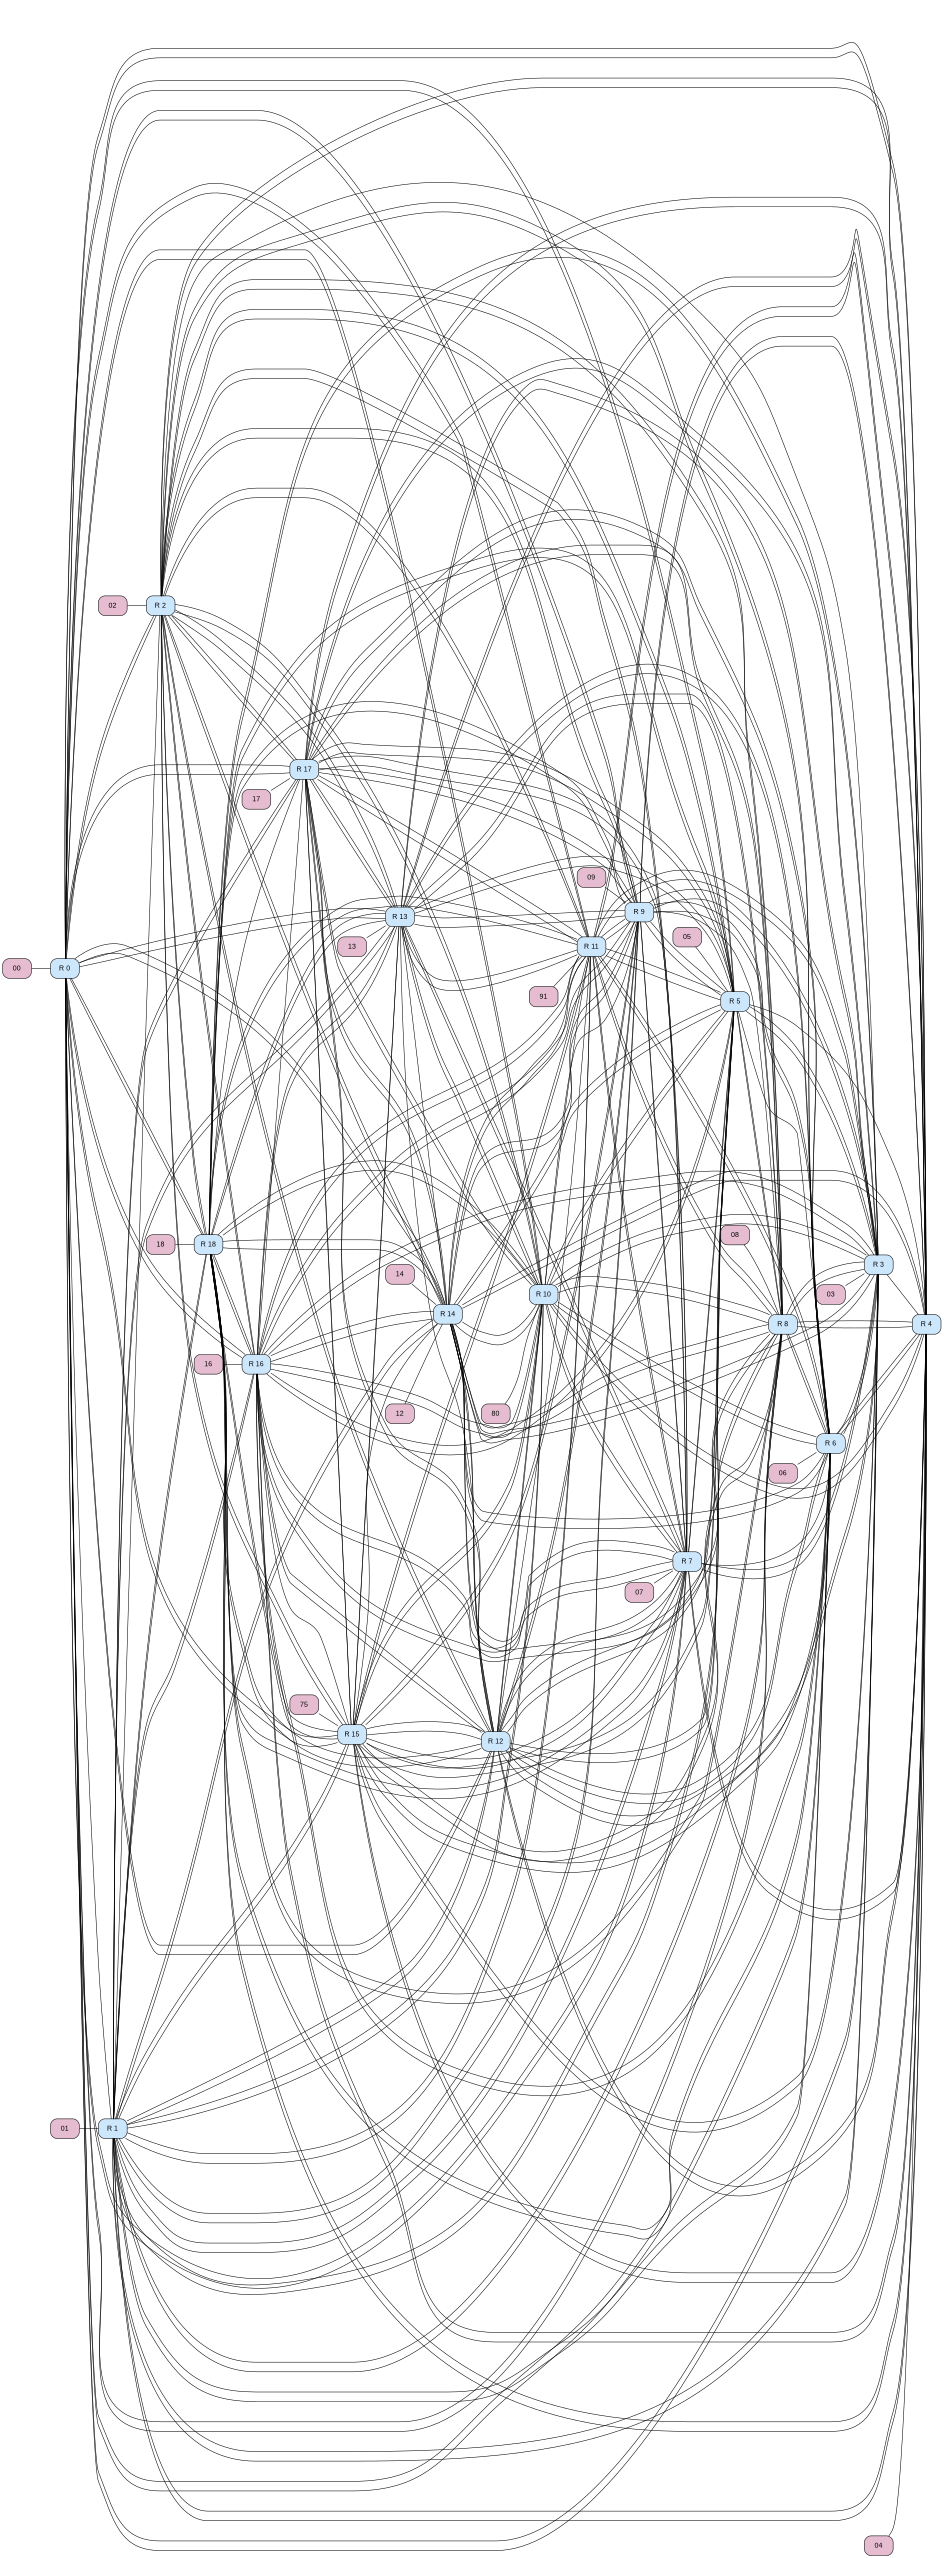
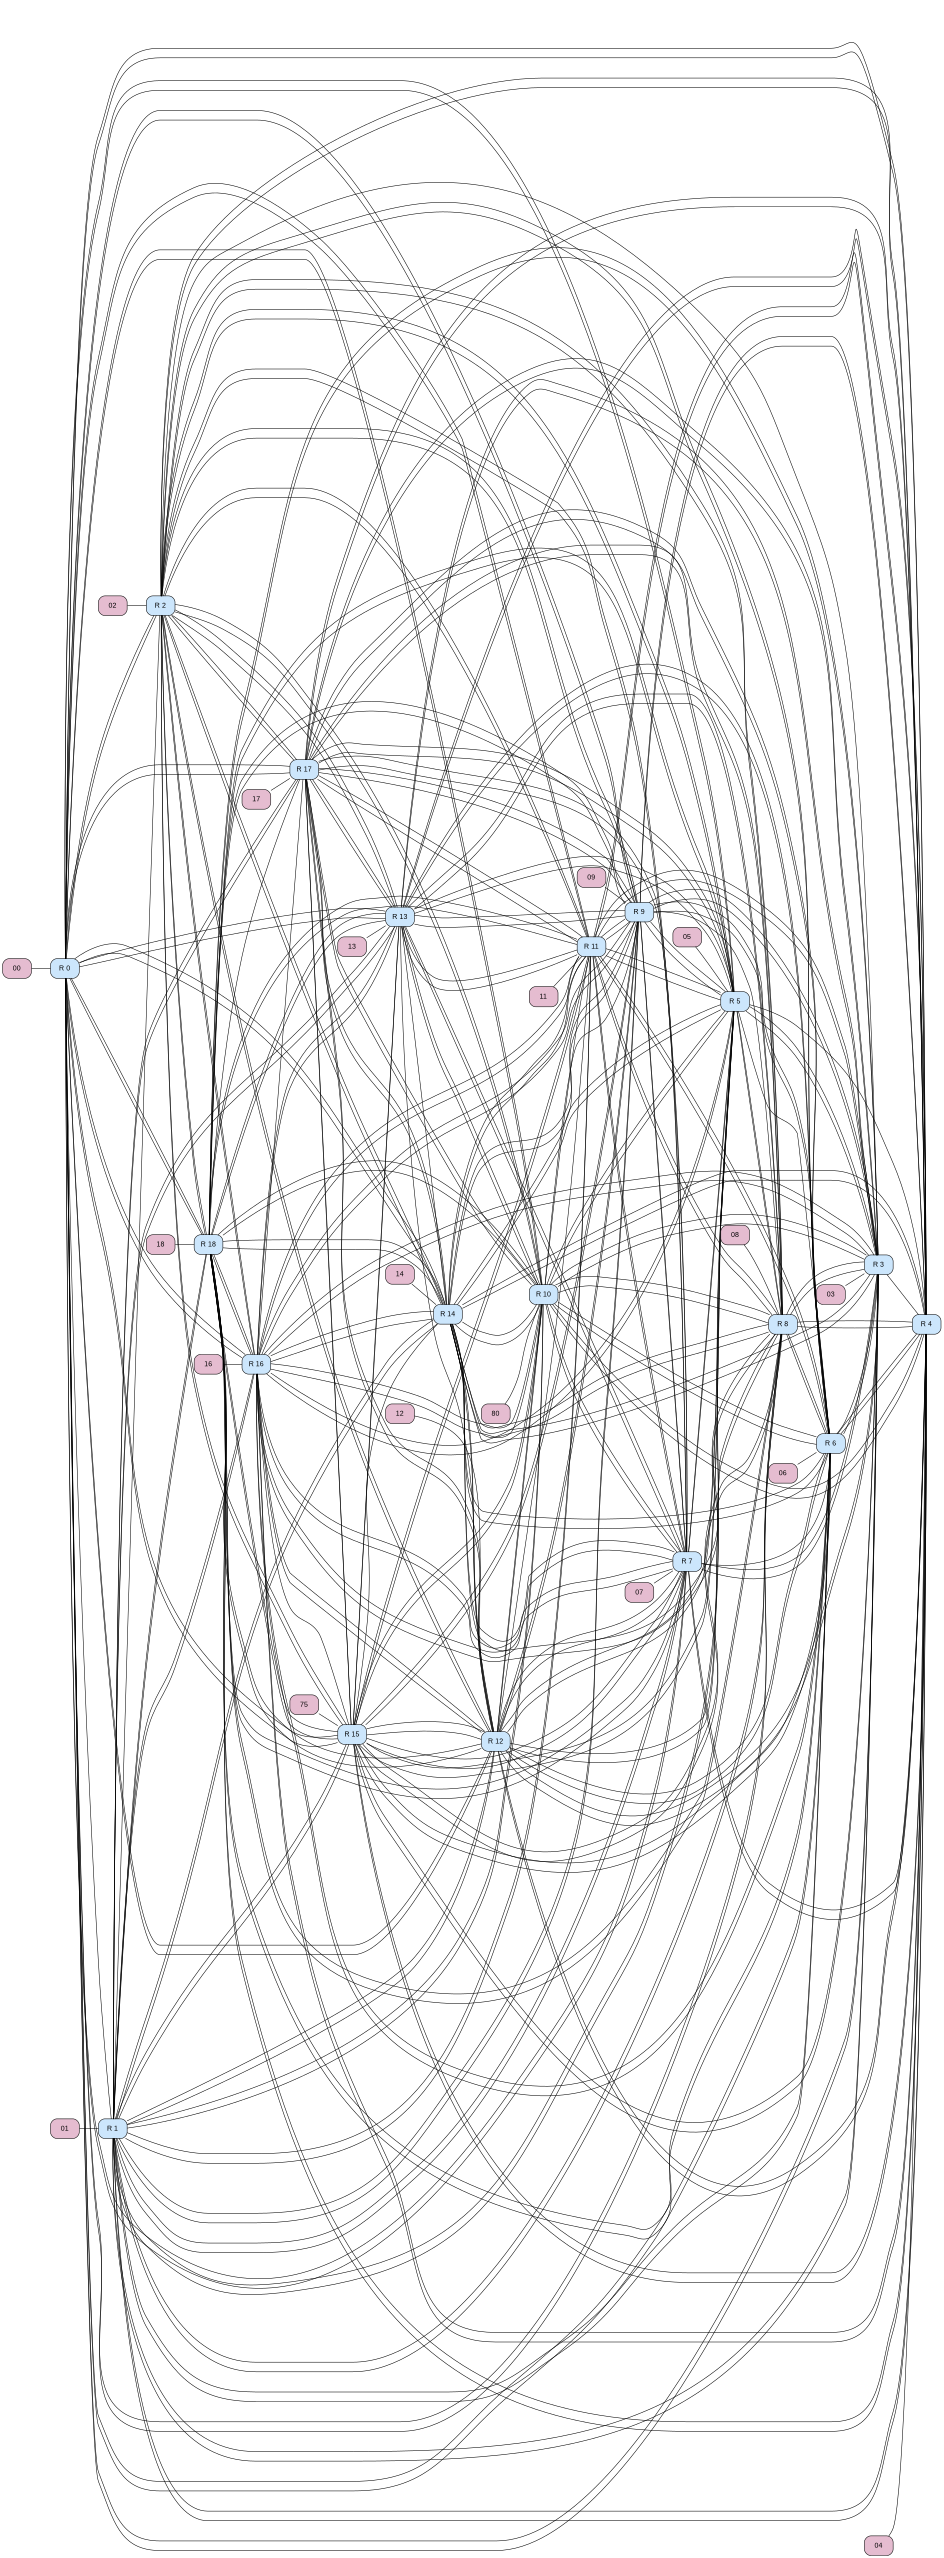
node "91": label "91" -> "11"
edge "R 14" -- "12": now "R 12" -- "12"
